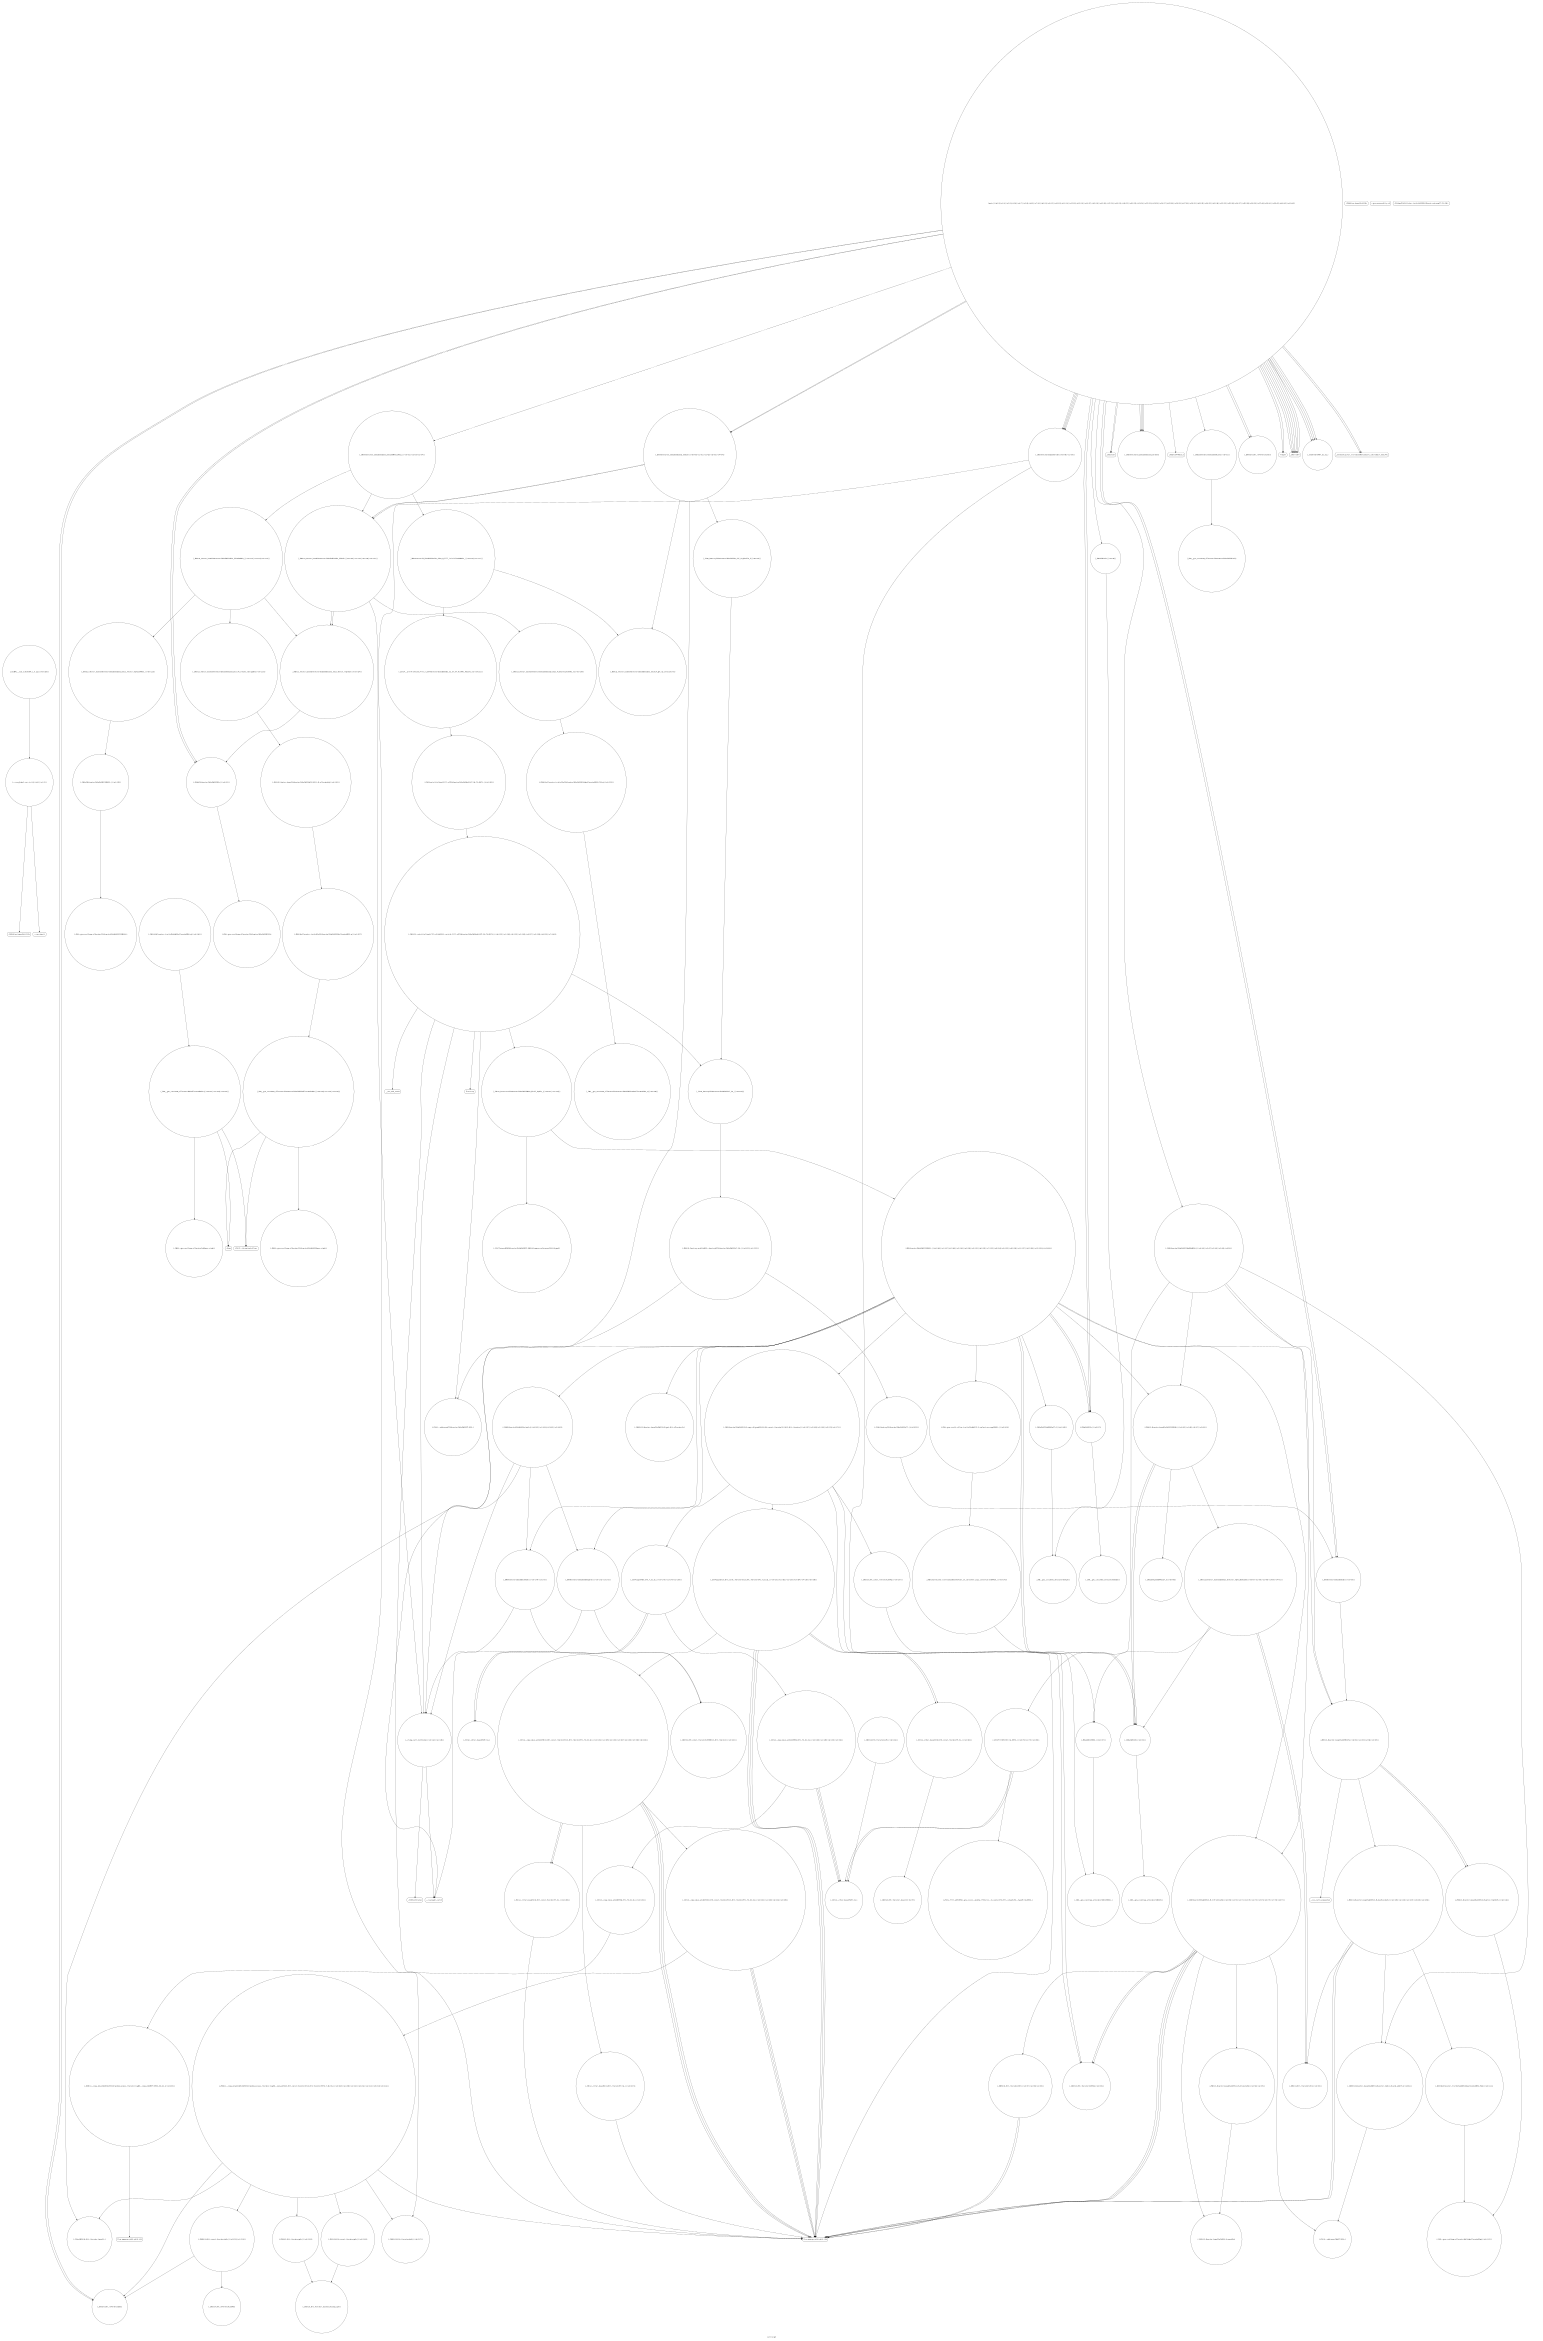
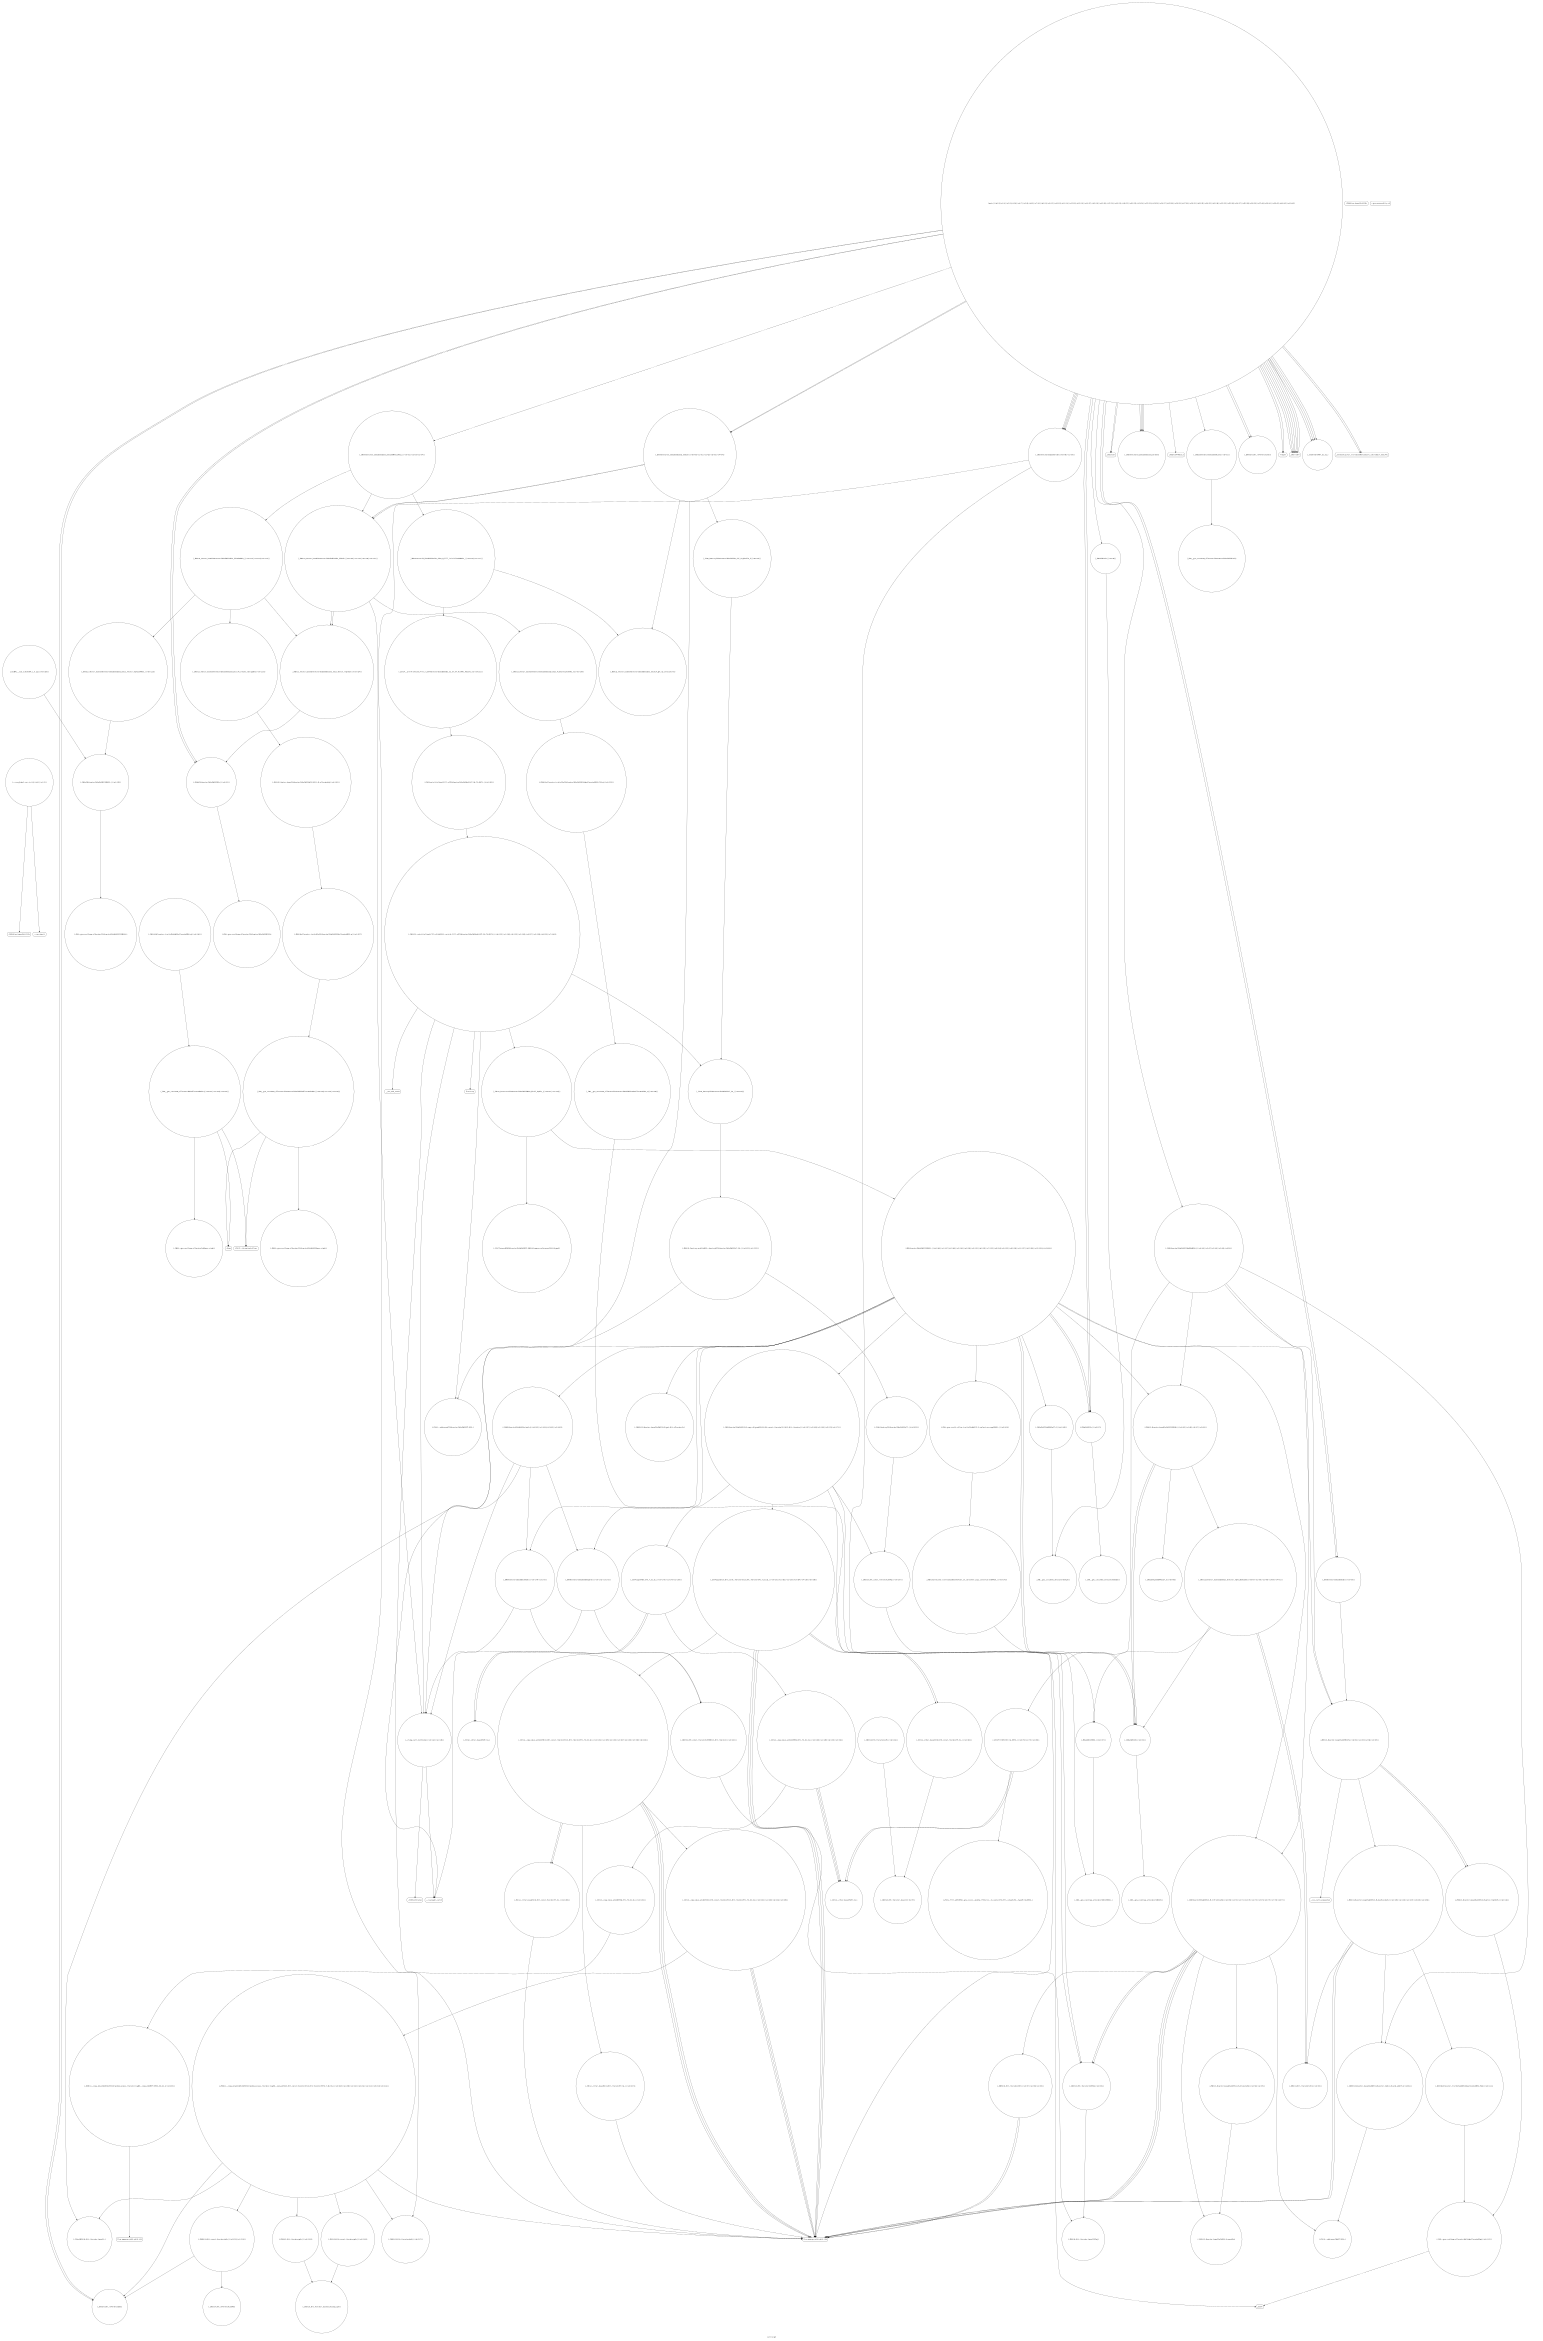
node "_ZSt4endlIcSt11char_traitsIcEERSt13basic_ostreamIT_T0_ES6_": removed
edge "{_GLOBAL__sub_I_GlebsHP_1_0.cpp|{<s0>228}}" -> "{__cxx_global_var_init|{<s0>1|<s1>2}}": now "{_GLOBAL__sub_I_GlebsHP_1_0.cpp|{<s0>228}}" -> "{_ZNSaISt6vectorIbSaIbEEEC2ERKS2_|{<s0>125}}"
edge "{_ZSt8_DestroyISt6vectorIbSaIbEEEvPT_|{<s0>223}}" -> "{_ZNSt6vectorIbSaIbEED2Ev|{<s0>56}}": now "{_ZSt8_DestroyISt6vectorIbSaIbEEEvPT_|{<s0>223}}" -> "{_ZNSt19_Bit_const_iteratorC2EPmj|{<s0>187}}"
edge "{_ZNSt13_Bit_iteratorpLEl|{<s0>104}}" -> "{_ZSt12__niter_baseIPmET_S1_}": now "{_ZNSt13_Bit_iteratorpLEl|{<s0>104}}" -> "{_ZNSt18_Bit_iterator_base7_M_incrEl}"
node "{_ZNSt18_Bit_iterator_baseC2EPmj}": added
node "_ZdlPv": added
